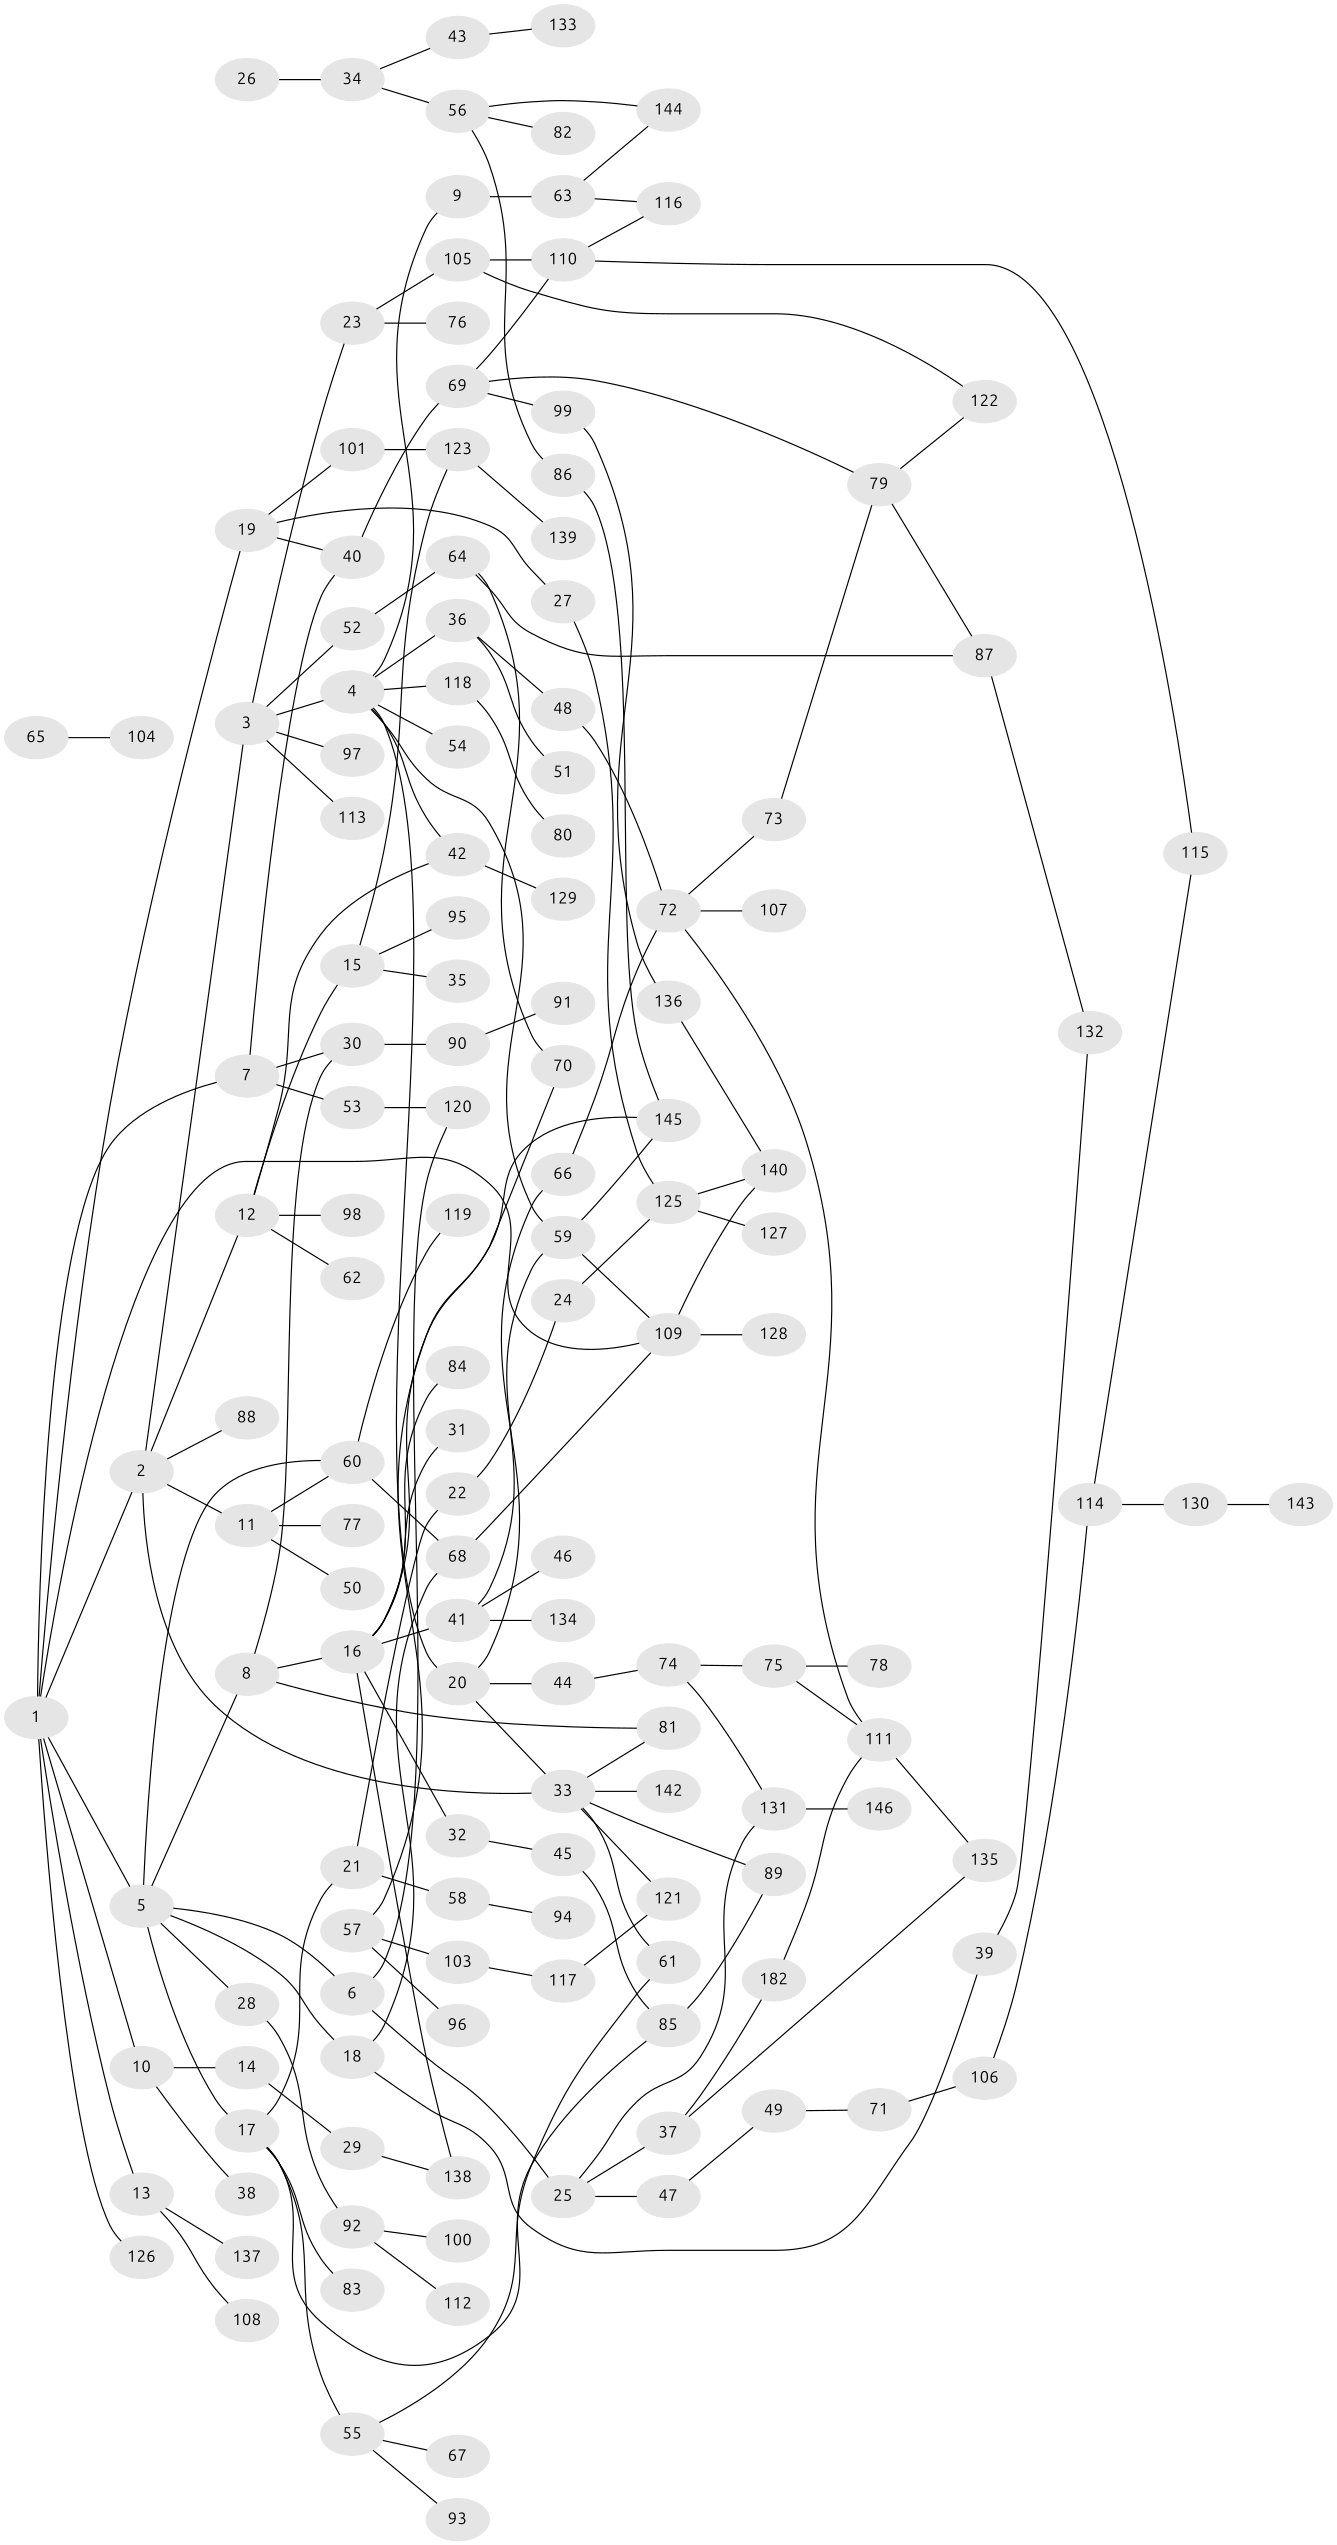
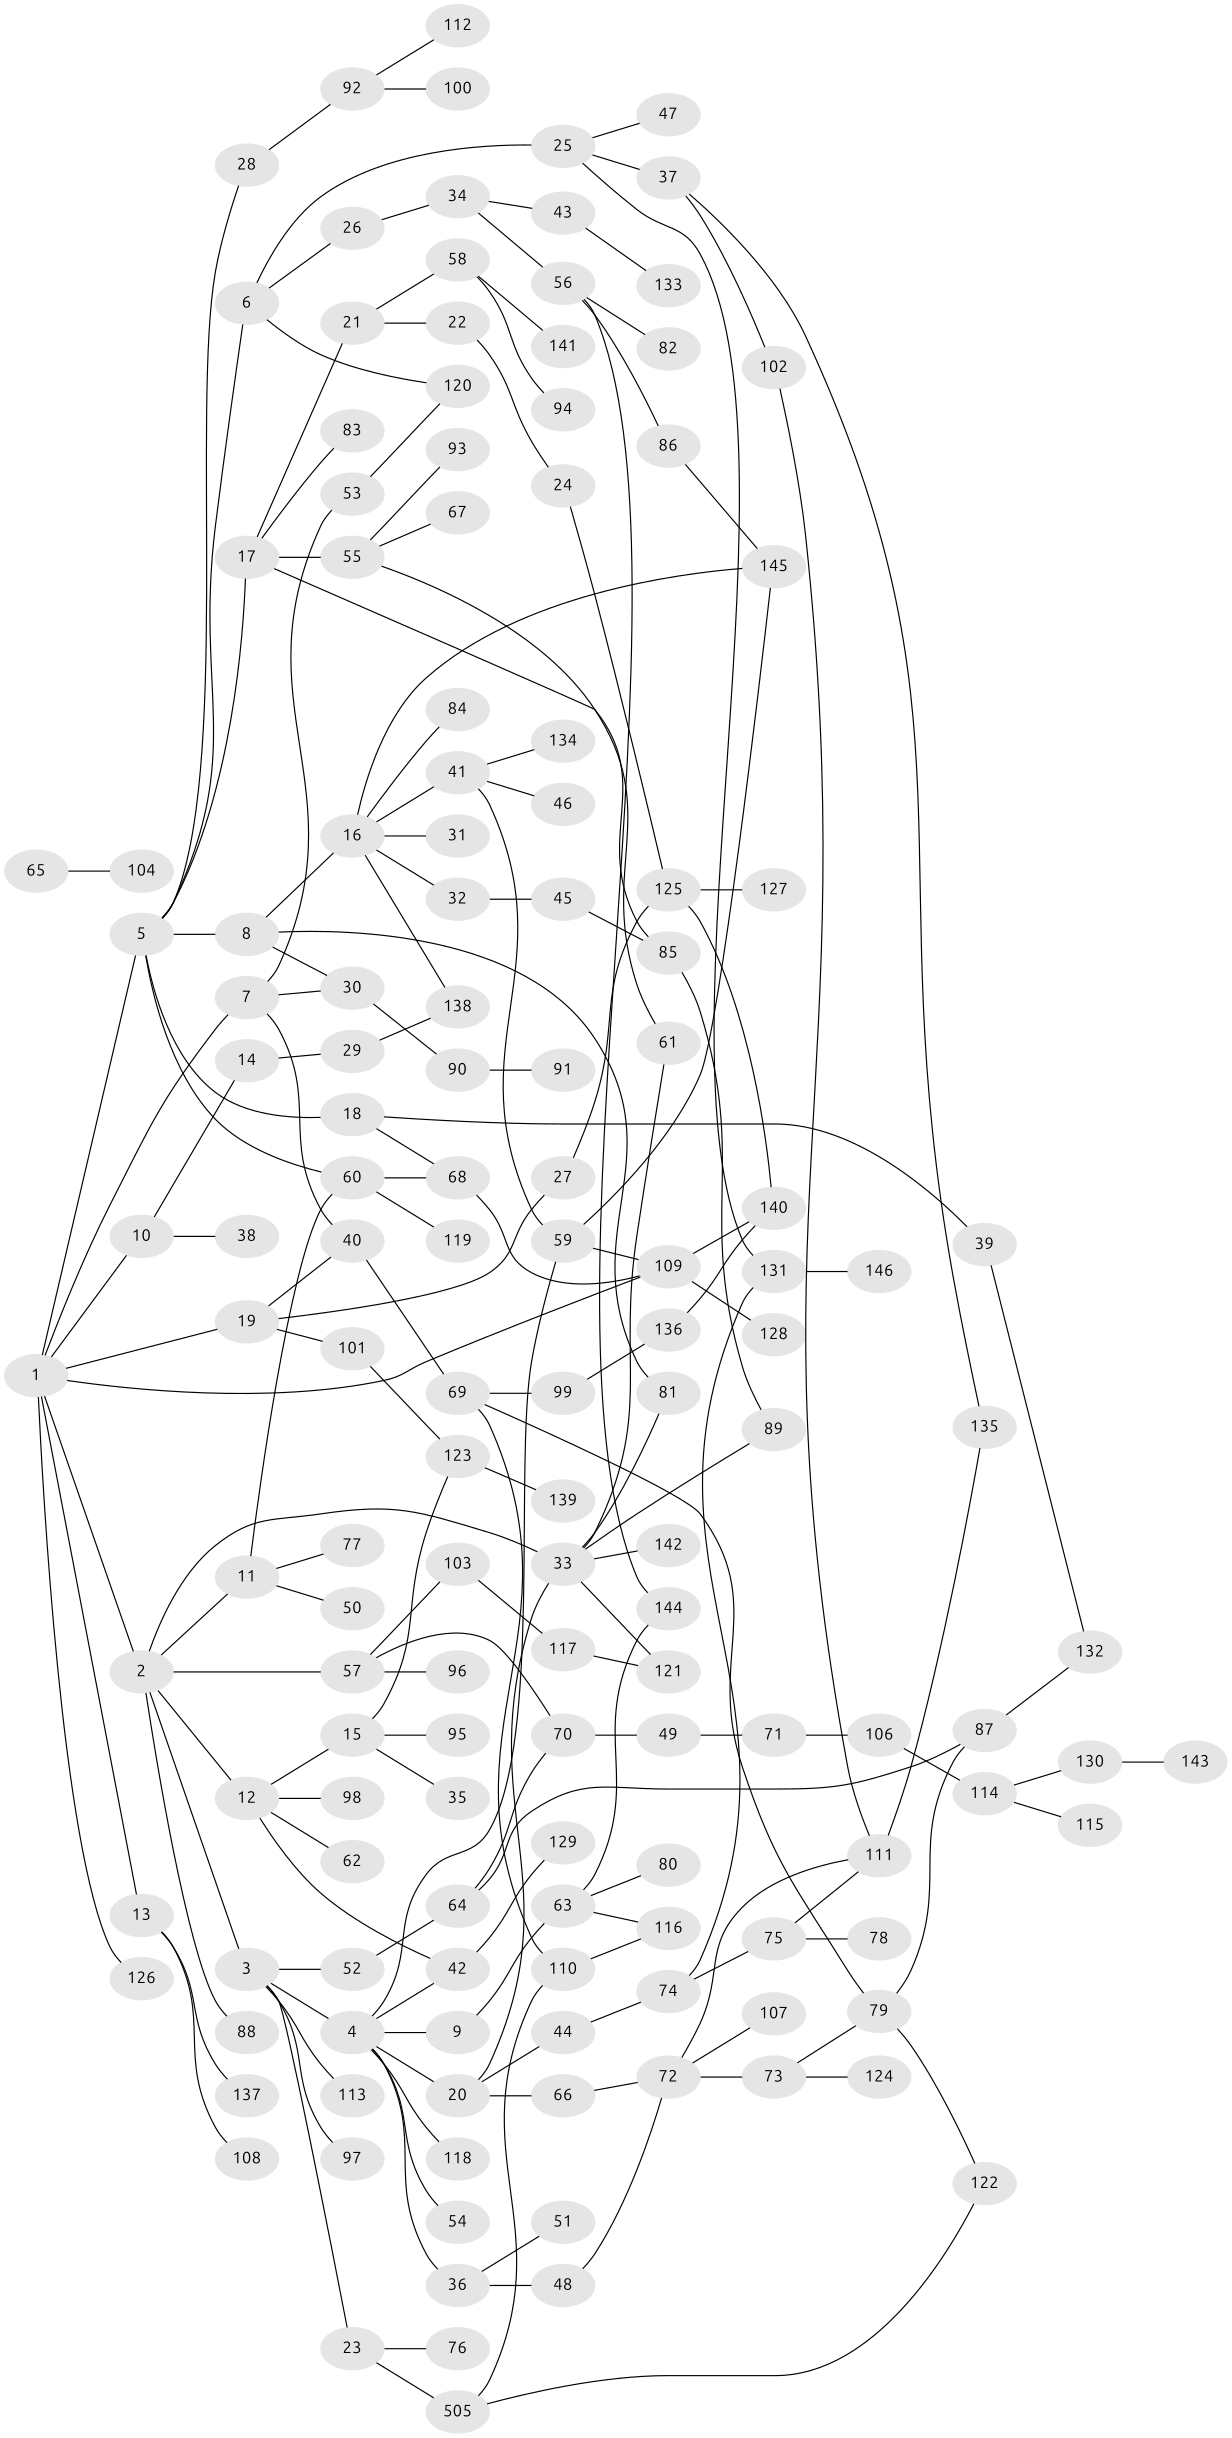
node "105": label "105" -> "505"
edge "26" -- "6": added
edge "110" -- "115": removed
node "141": added
edge "118" -- "80": now "63" -- "80"
edge "2" -- "57": added
node "182": label "182" -> "102"
node "124": added
edge "49" -- "47": now "49" -- "70"
